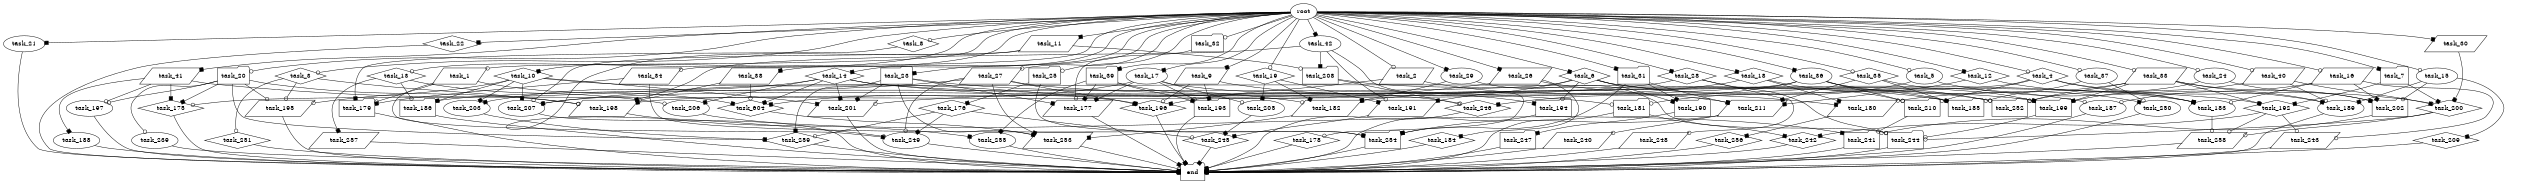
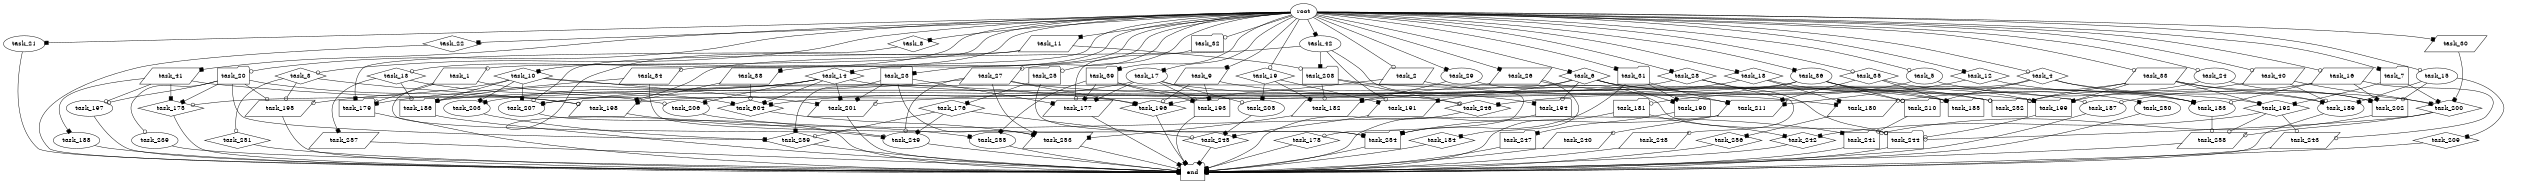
edge "root" -> "task_8": arrowhead odot -> box
node "task_37": removed
edge "task_23" -> "task_182": now "task_208" -> "task_182"
edge "task_14" -> "task_181": now "task_14" -> "task_186"
